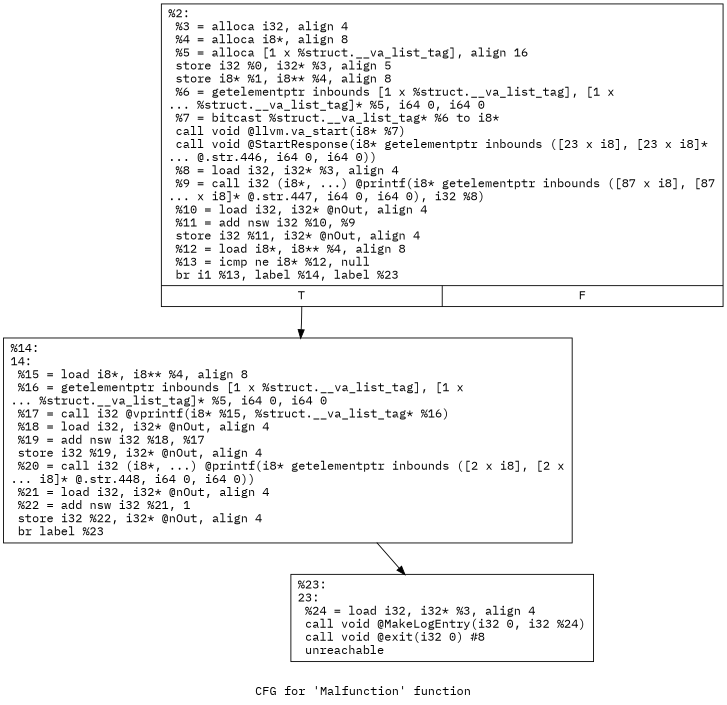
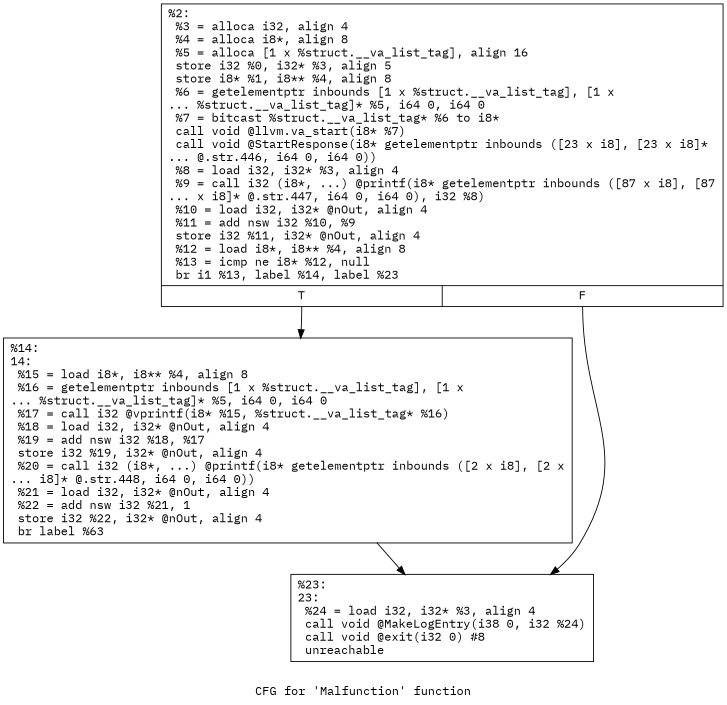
edge "%2:" -> "%23:": added
node "%14:": text "br label %23" -> "br label %63"
node "%23:": text "call void @MakeLogEntry(i32 0, i32 %24)" -> "call void @MakeLogEntry(i38 0, i32 %24)"
